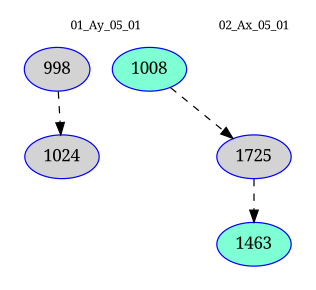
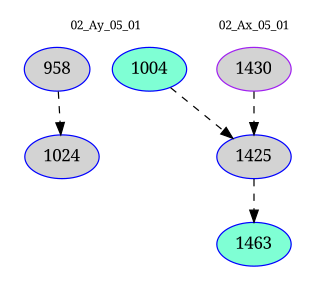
cluster "01_Ay_05_01": label "01_Ay_05_01" -> "02_Ay_05_01"
node "998": label "998" -> "958"
node "1008": label "1008" -> "1004"
node "1430": added
node "1725": label "1725" -> "1425"
